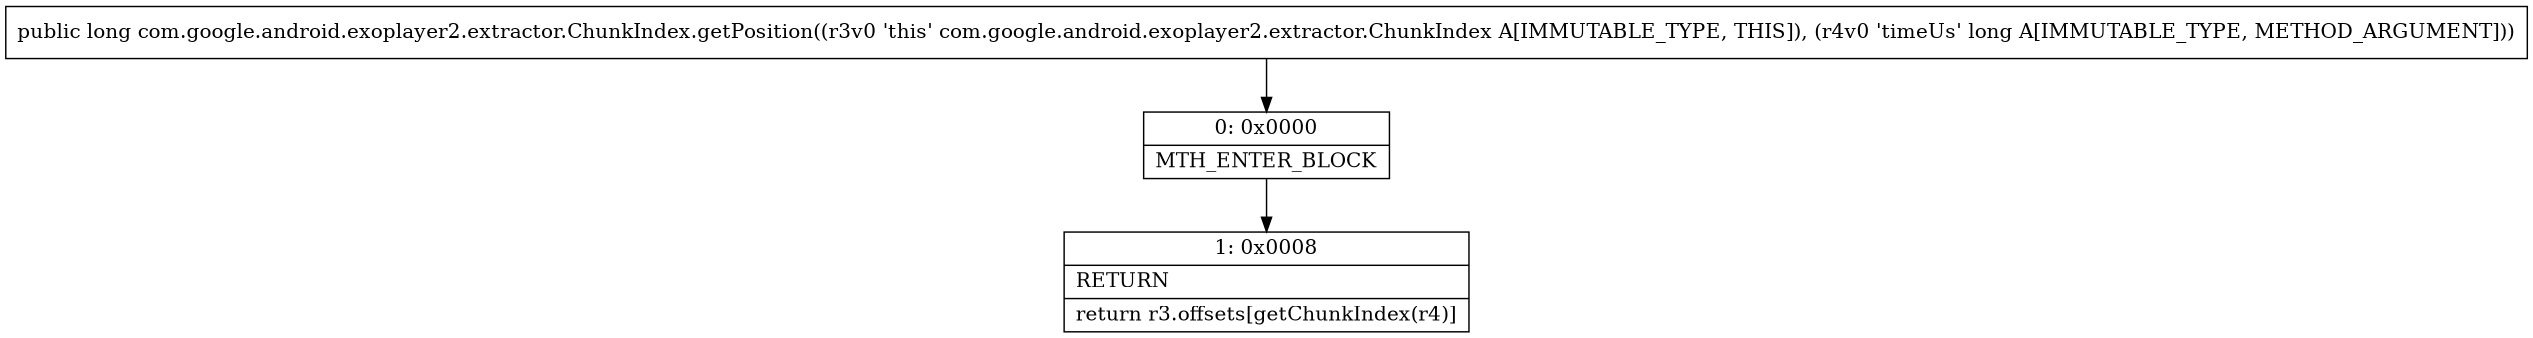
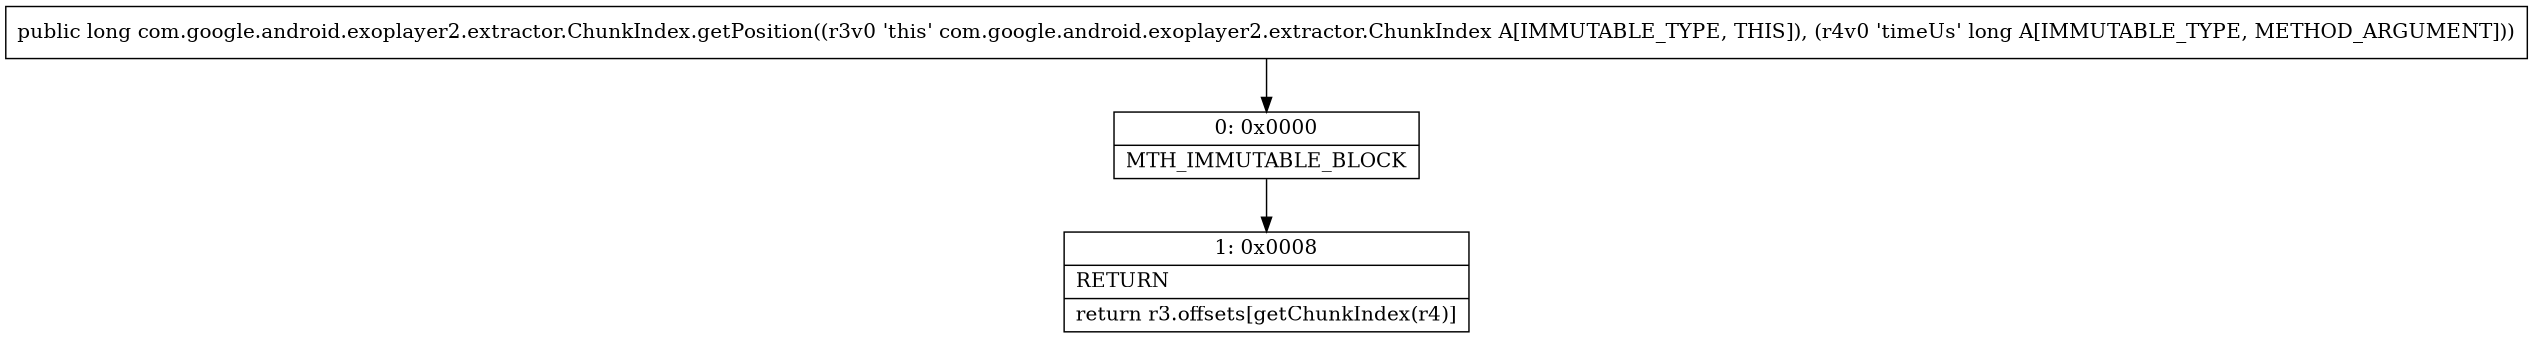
node "0: 0x0000": text "MTH_ENTER_BLOCK" -> "MTH_IMMUTABLE_BLOCK"
